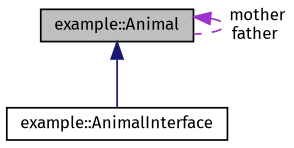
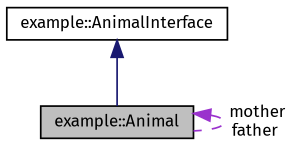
edge "example::AnimalInterface" -> "example::Animal": reversed
